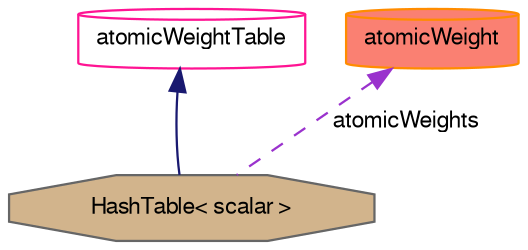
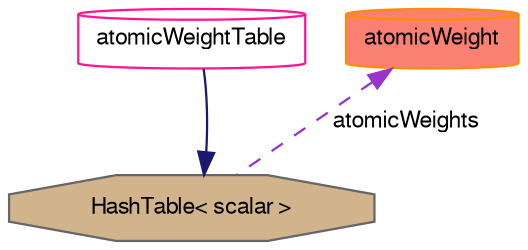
edge "HashTable< scalar >" -> "atomicWeightTable": reversed
